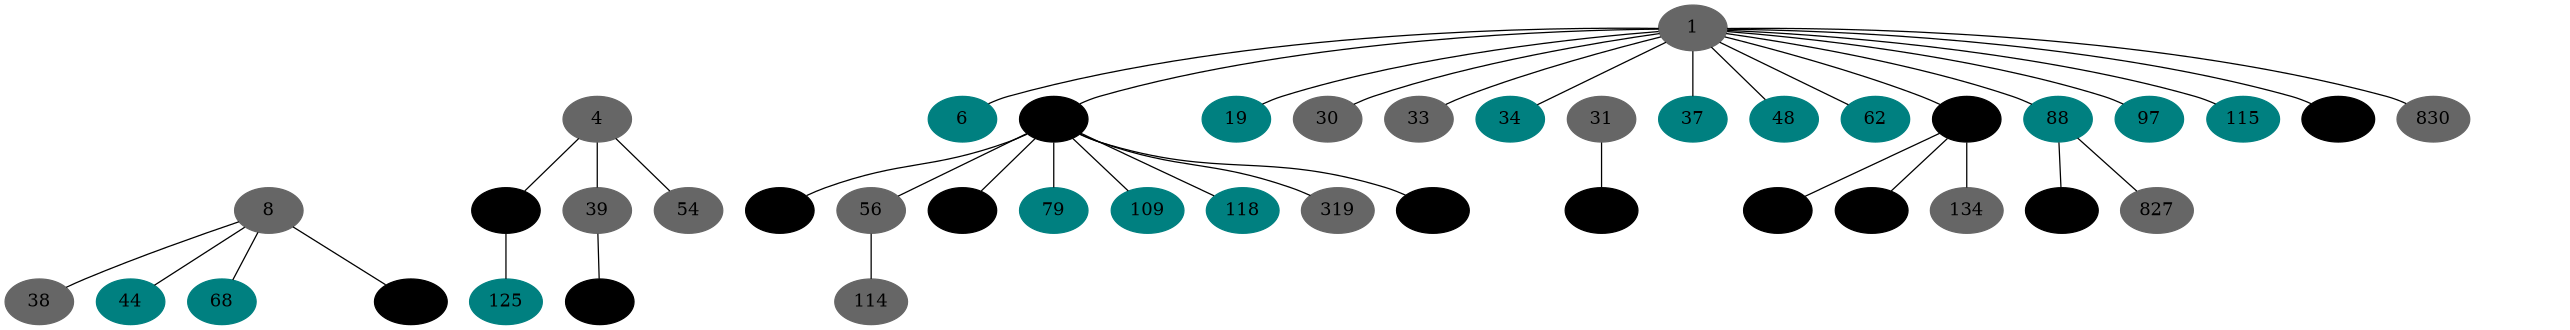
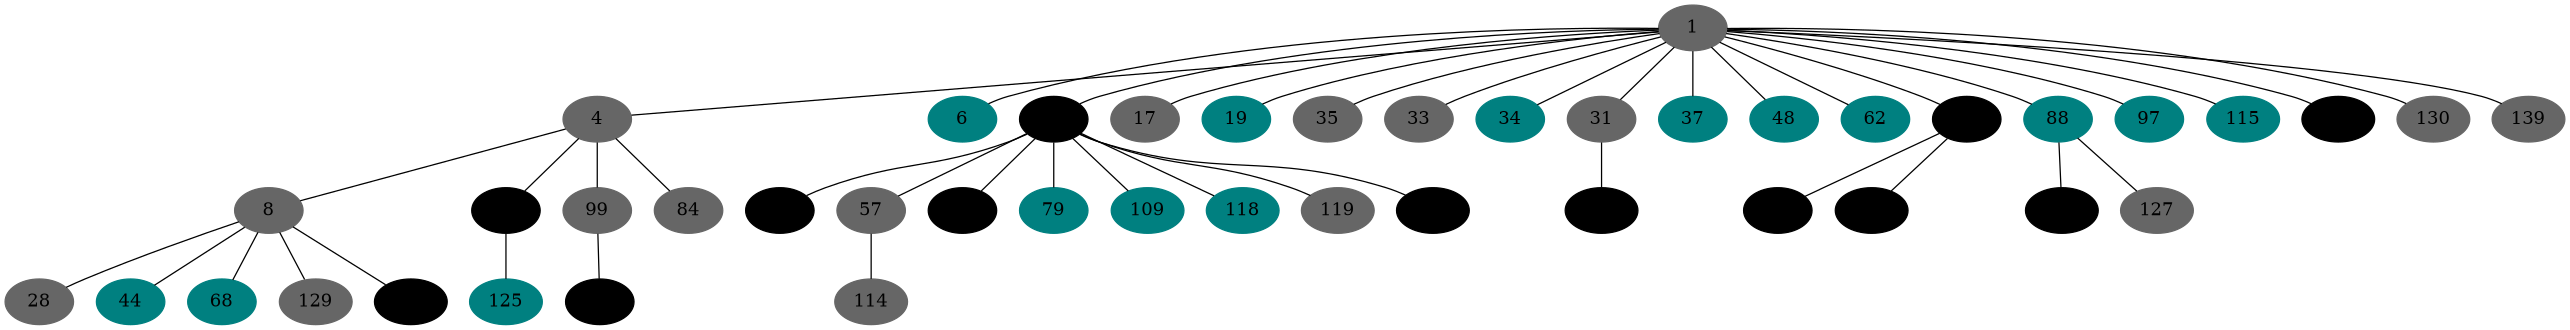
edge "1" -- "31": added
edge "1" -- "4": added
node "17": added
node "30": label "30" -> "35"
node "830": label "830" -> "130"
node "139": added
edge "4" -- "8": added
node "39": label "39" -> "99"
node "54": label "54" -> "84"
node "56": label "56" -> "57"
node "319": label "319" -> "119"
node "134": removed
node "827": label "827" -> "127"
node "38": label "38" -> "28"
node "129": added
